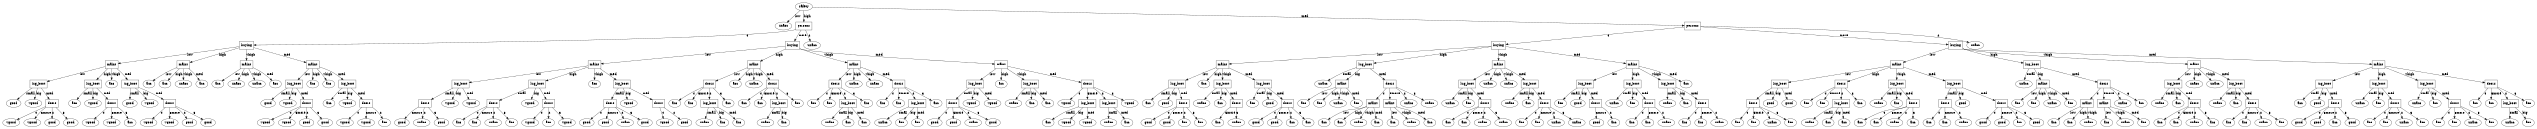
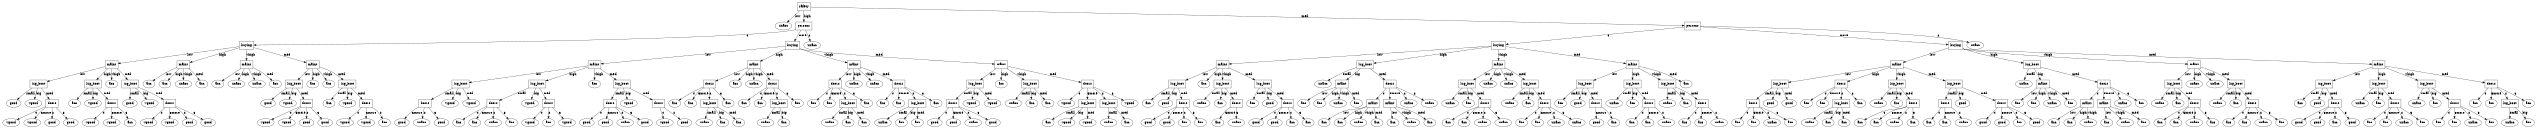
node "safety": shape ellipse -> box
